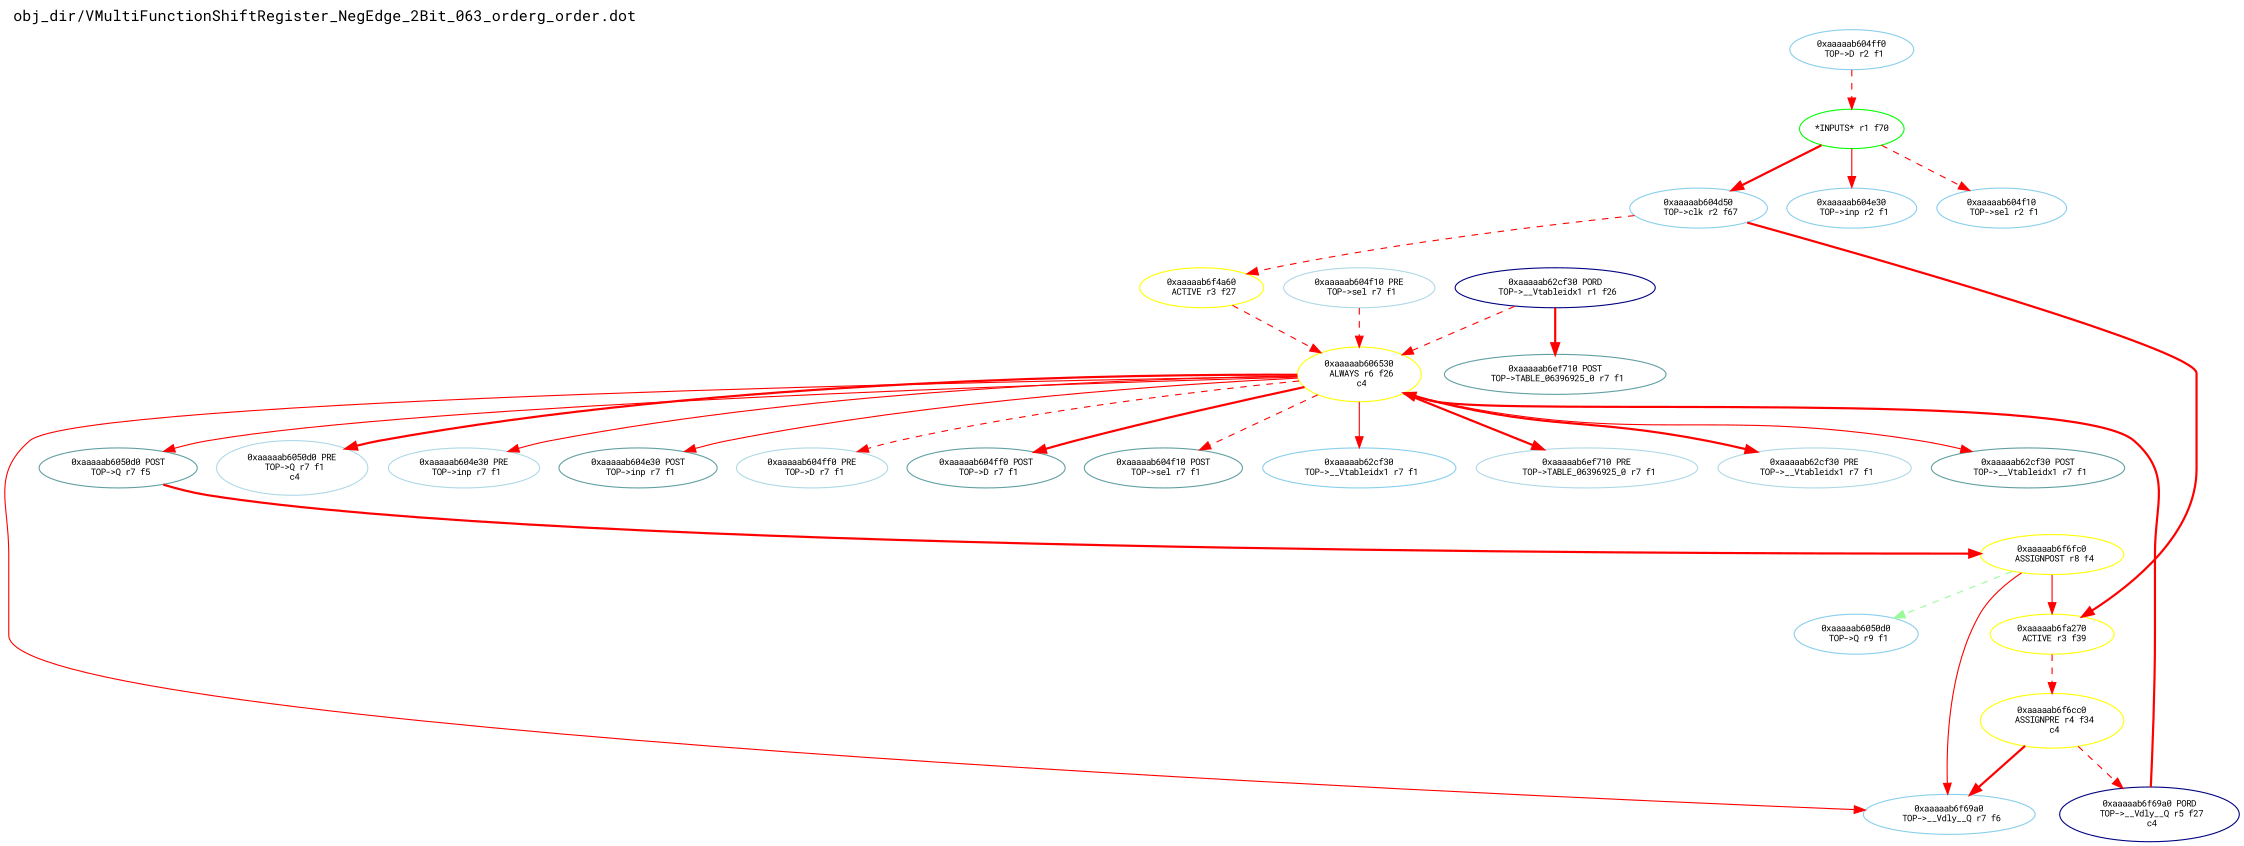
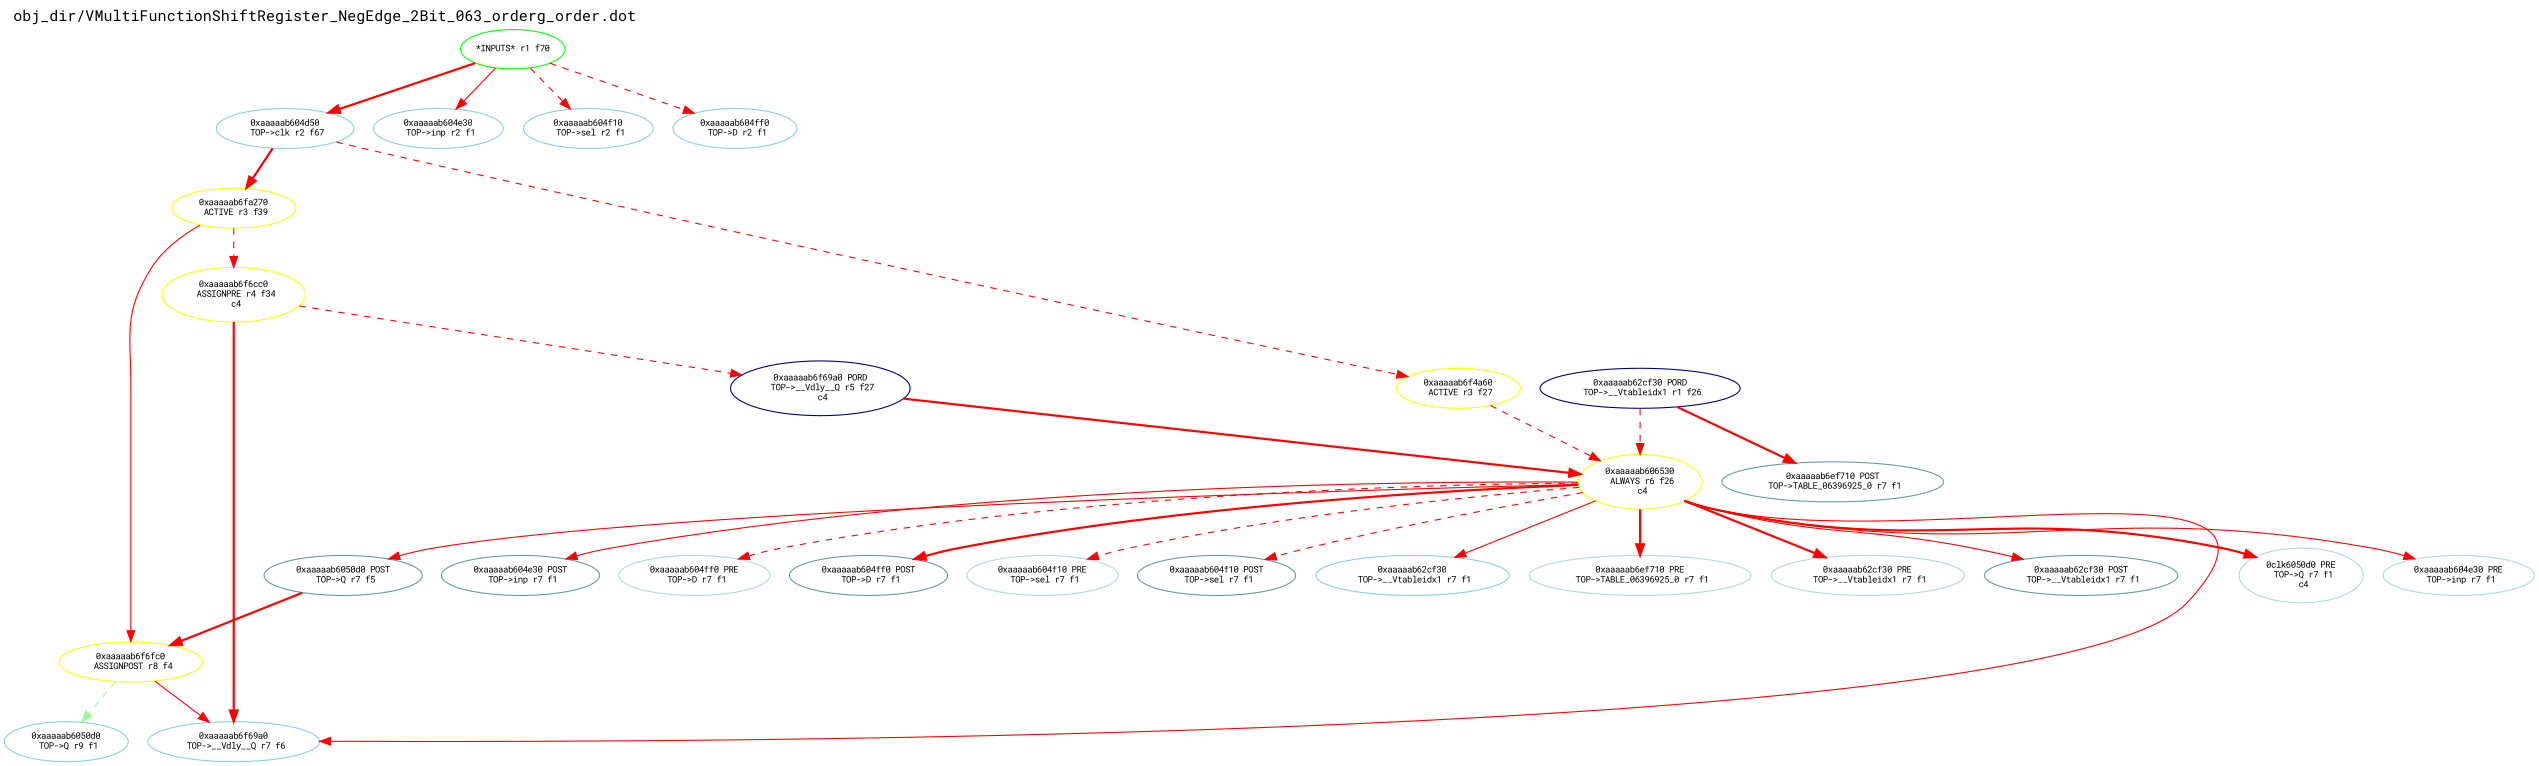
edge "0xaaaaab604ff0 TOP->D r2 f1" -> "*INPUTS* r1 f70": reversed
edge "0xaaaaab604f10 PRE TOP->sel r7 f1" -> "0xaaaaab606530 ALWAYS r6 f26 c4": reversed
node "0xaaaaab6050d0 PRE TOP->Q r7 f1 c4": label "0xaaaaab6050d0 PRE TOP->Q r7 f1 c4" -> "0clk6050d0 PRE TOP->Q r7 f1 c4"
edge "0xaaaaab6f6fc0 ASSIGNPOST r8 f4" -> "0xaaaaab6fa270 ACTIVE r3 f39": reversed
